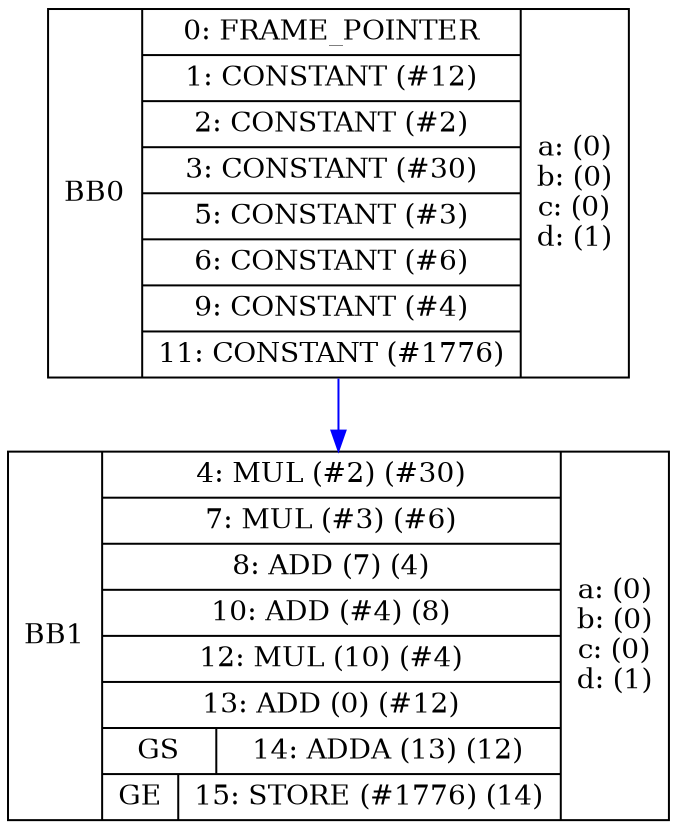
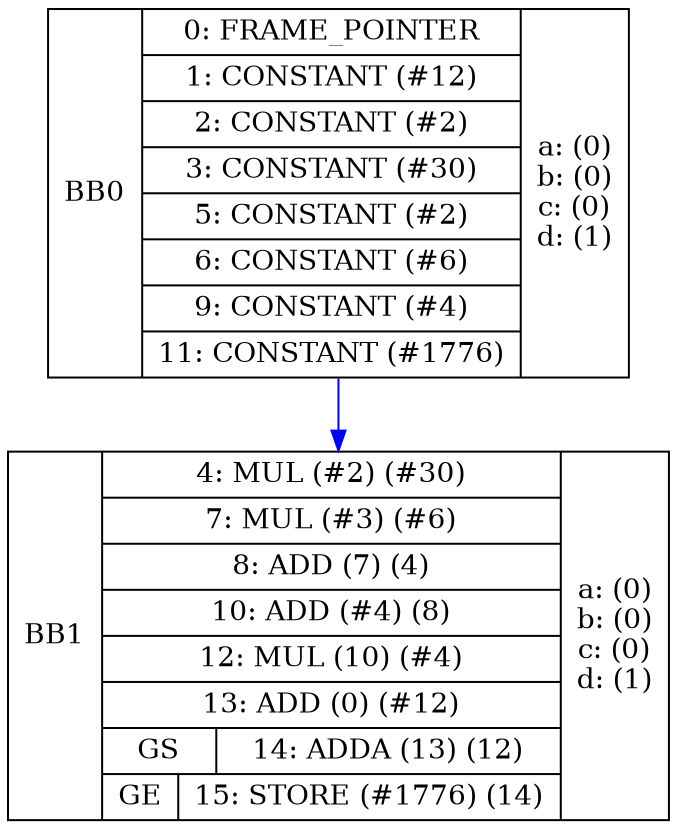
node "BB0": text "5: CONSTANT (#3)" -> "5: CONSTANT (#2)"
